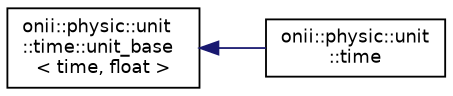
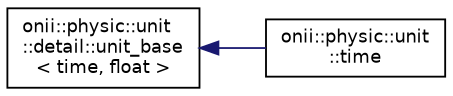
node "onii::physic::unit ::time::unit_base < time, float >": label "onii::physic::unit ::time::unit_base < time, float >" -> "onii::physic::unit ::detail::unit_base < time, float >"
